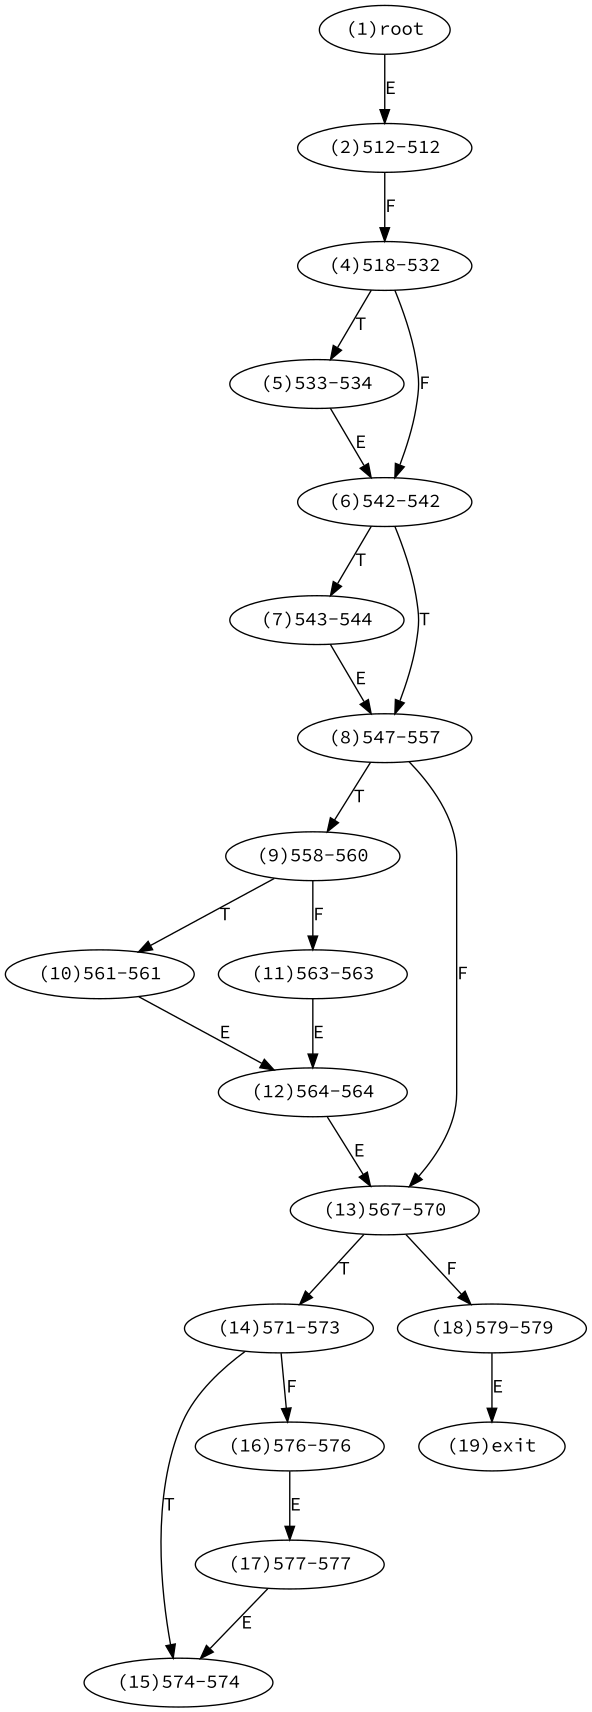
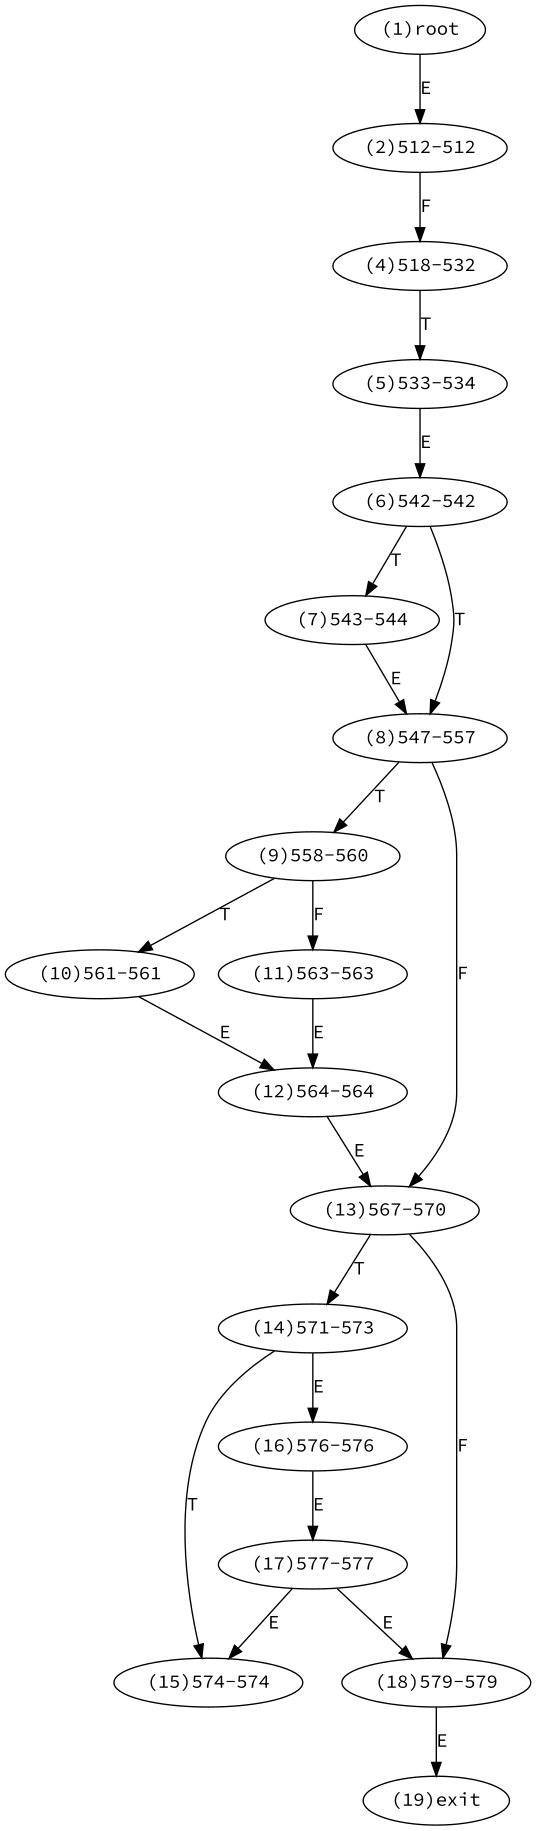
edge "(4)518-532" -> "(6)542-542": removed, label "F"
edge "(14)571-573" -> "(16)576-576": label "F" -> "E"
edge "(17)577-577" -> "(18)579-579": added, label "E"
